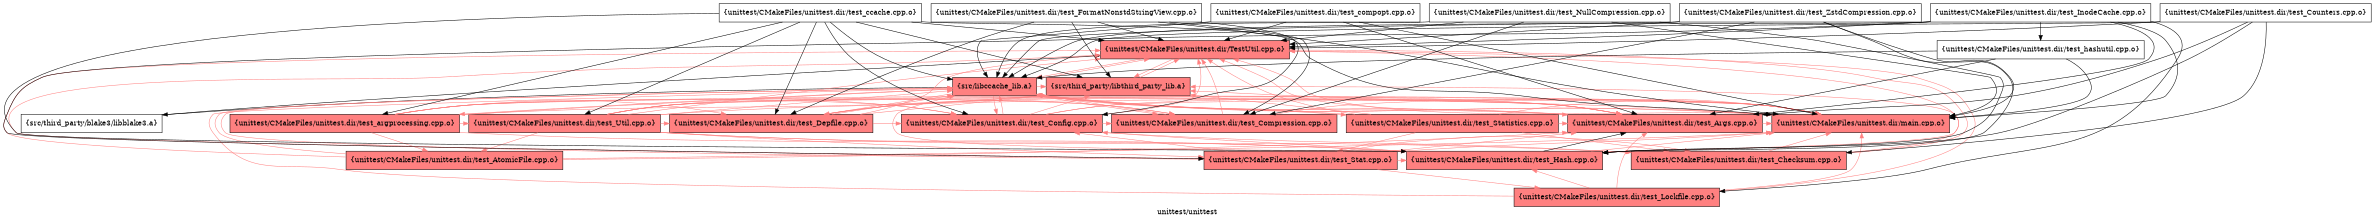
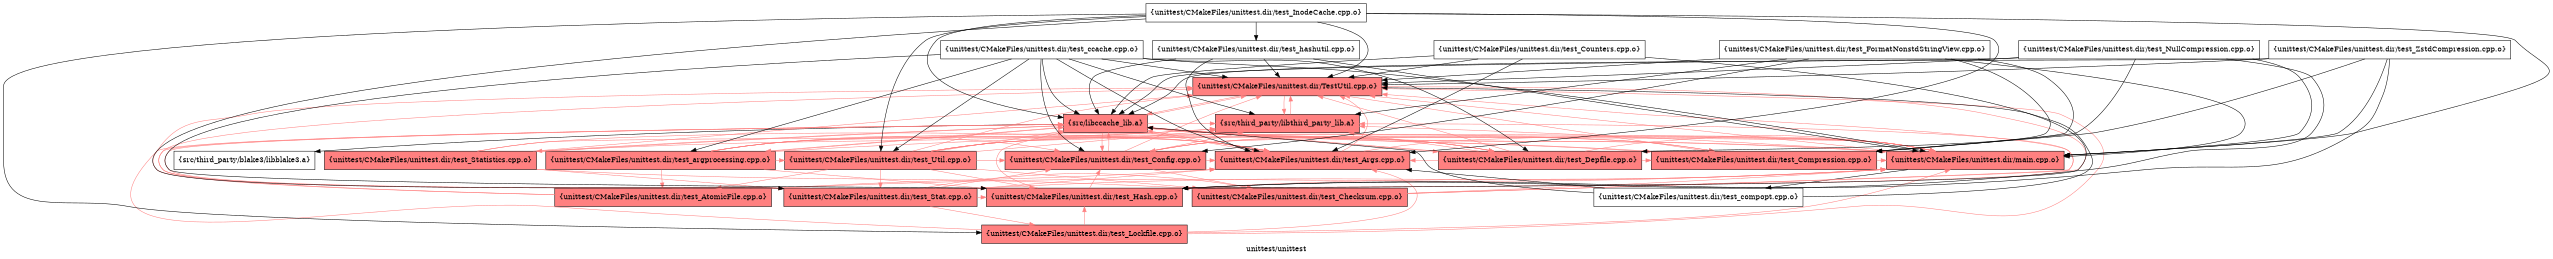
edge "{unittest/CMakeFiles/unittest.dir/test_InodeCache.cpp.o}" -> "{unittest/CMakeFiles/unittest.dir/test_Util.cpp.o}": added
edge "{unittest/CMakeFiles/unittest.dir/test_compopt.cpp.o}" -> "{unittest/CMakeFiles/unittest.dir/main.cpp.o}": reversed
edge "{src/third_party/blake3/libblake3.a}" -> "{unittest/CMakeFiles/unittest.dir/TestUtil.cpp.o}": now "{unittest/CMakeFiles/unittest.dir/test_hashutil.cpp.o}" -> "{unittest/CMakeFiles/unittest.dir/TestUtil.cpp.o}"
edge "{unittest/CMakeFiles/unittest.dir/test_Counters.cpp.o}" -> "{unittest/CMakeFiles/unittest.dir/test_Checksum.cpp.o}": removed
edge "{unittest/CMakeFiles/unittest.dir/test_Hash.cpp.o}" -> "{unittest/CMakeFiles/unittest.dir/test_Args.cpp.o}": now "{unittest/CMakeFiles/unittest.dir/test_ccache.cpp.o}" -> "{unittest/CMakeFiles/unittest.dir/test_Args.cpp.o}"
